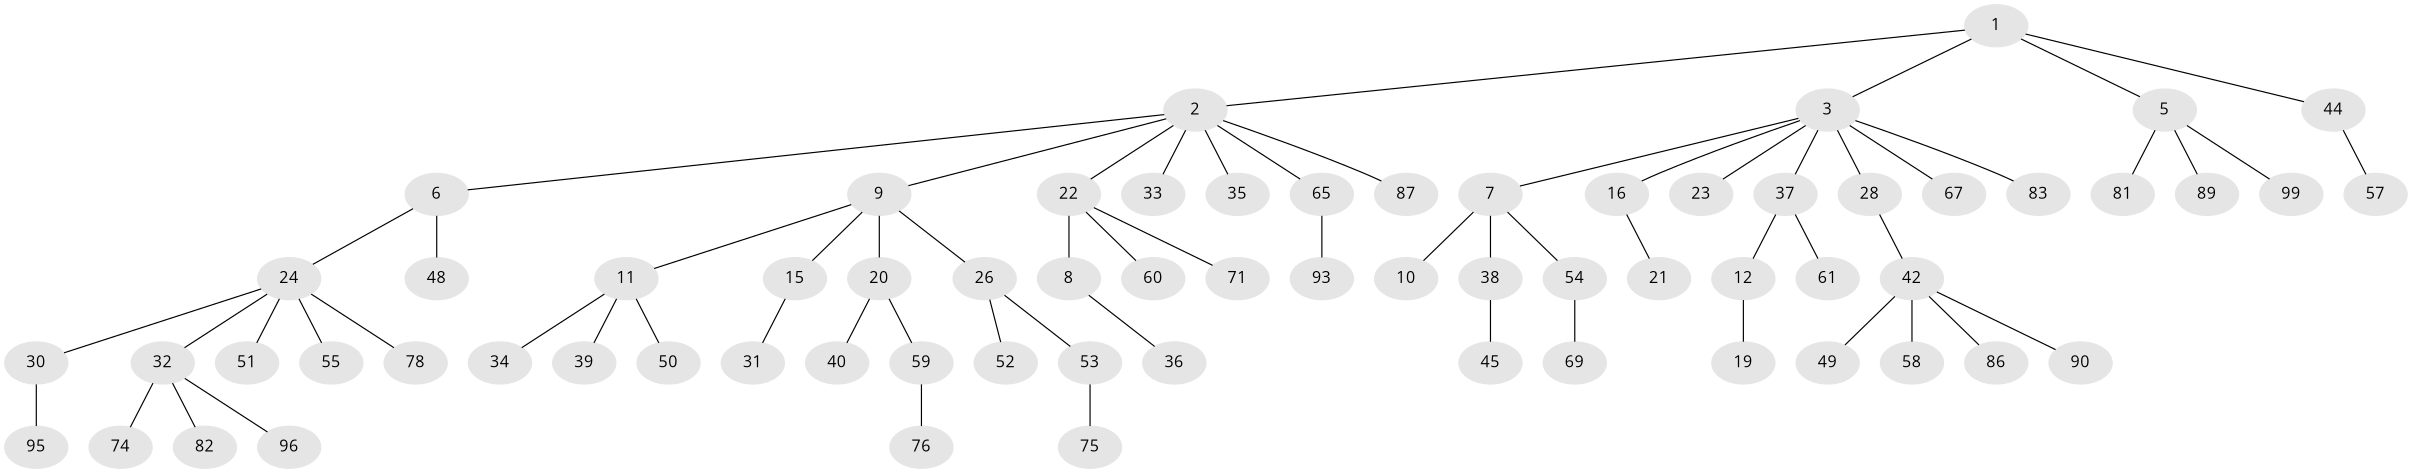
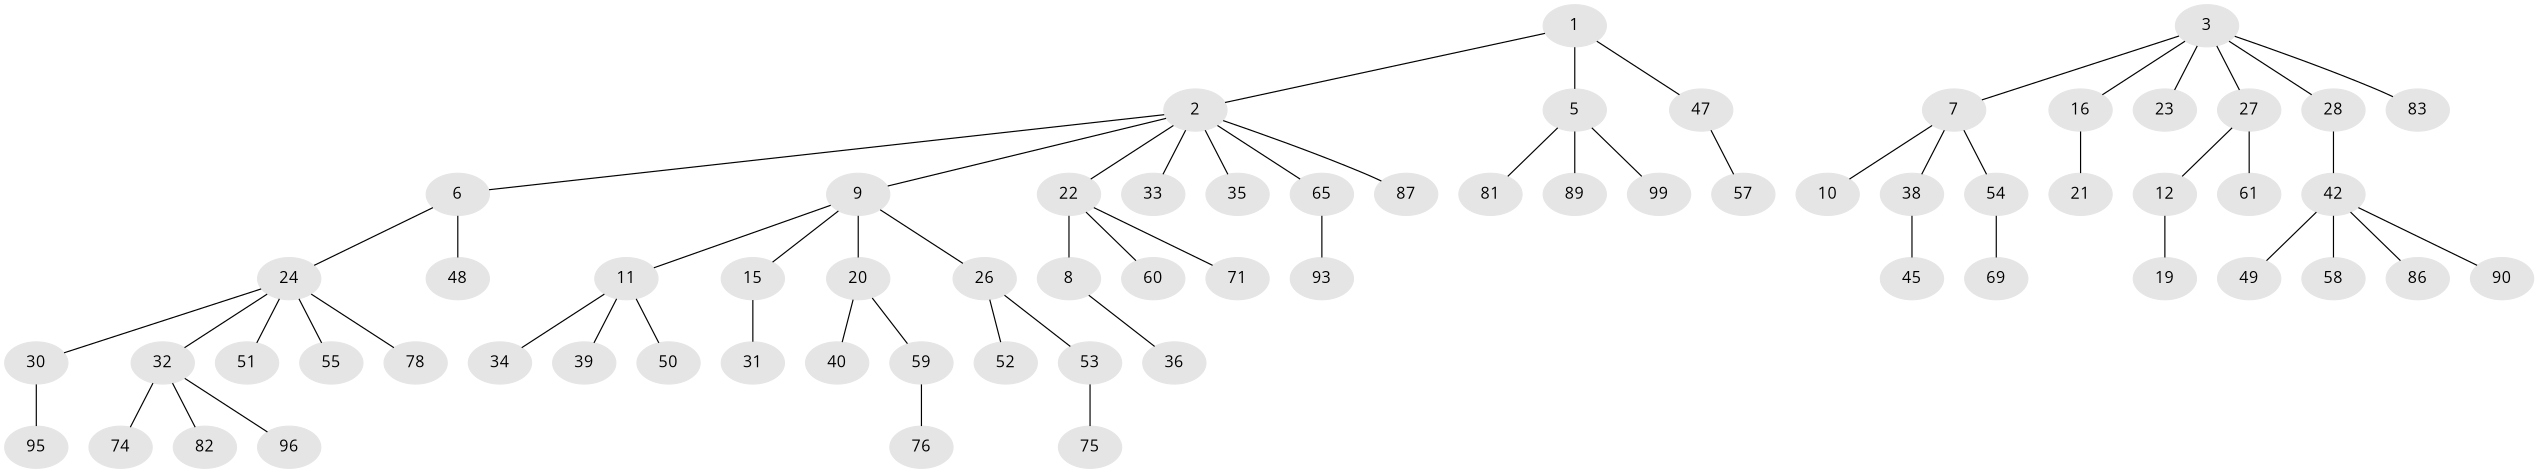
edge "1" -- "3": removed
node "44": label "44" -> "47"
node "37": label "37" -> "27"
node "67": removed
